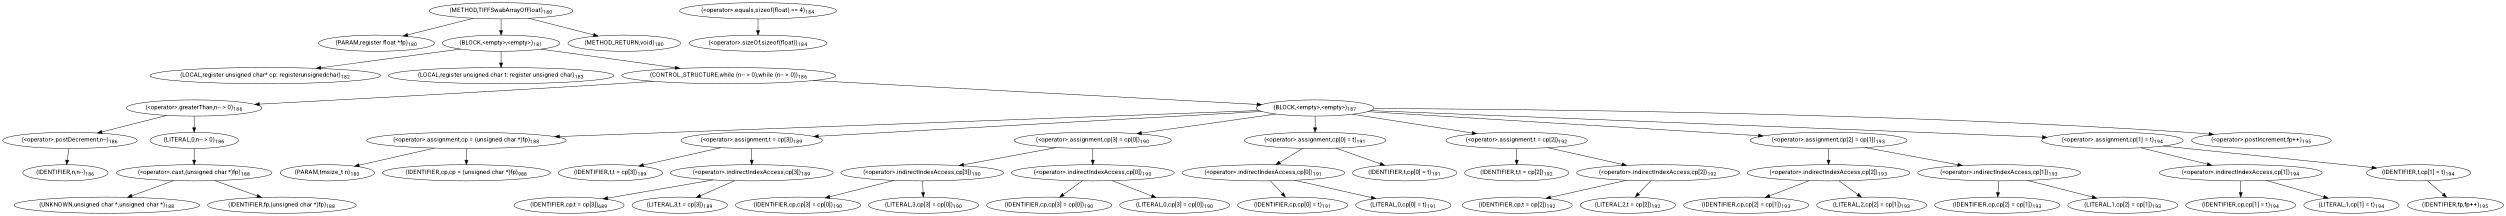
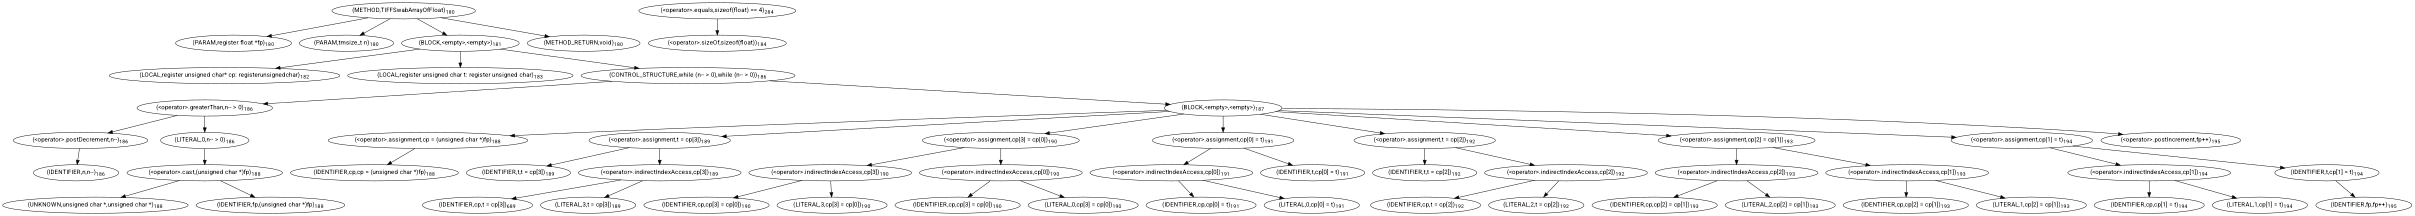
node "(<operator>.equals,sizeof(float) == 4)": text "184" -> "284"
edge "(<operator>.assignment,cp = (unsigned char *)fp)" -> "(PARAM,tmsize_t n)": now "(METHOD,TIFFSwabArrayOfFloat)" -> "(PARAM,tmsize_t n)"
node "(IDENTIFIER,cp,cp = (unsigned char *)fp)": text "988" -> "188"
